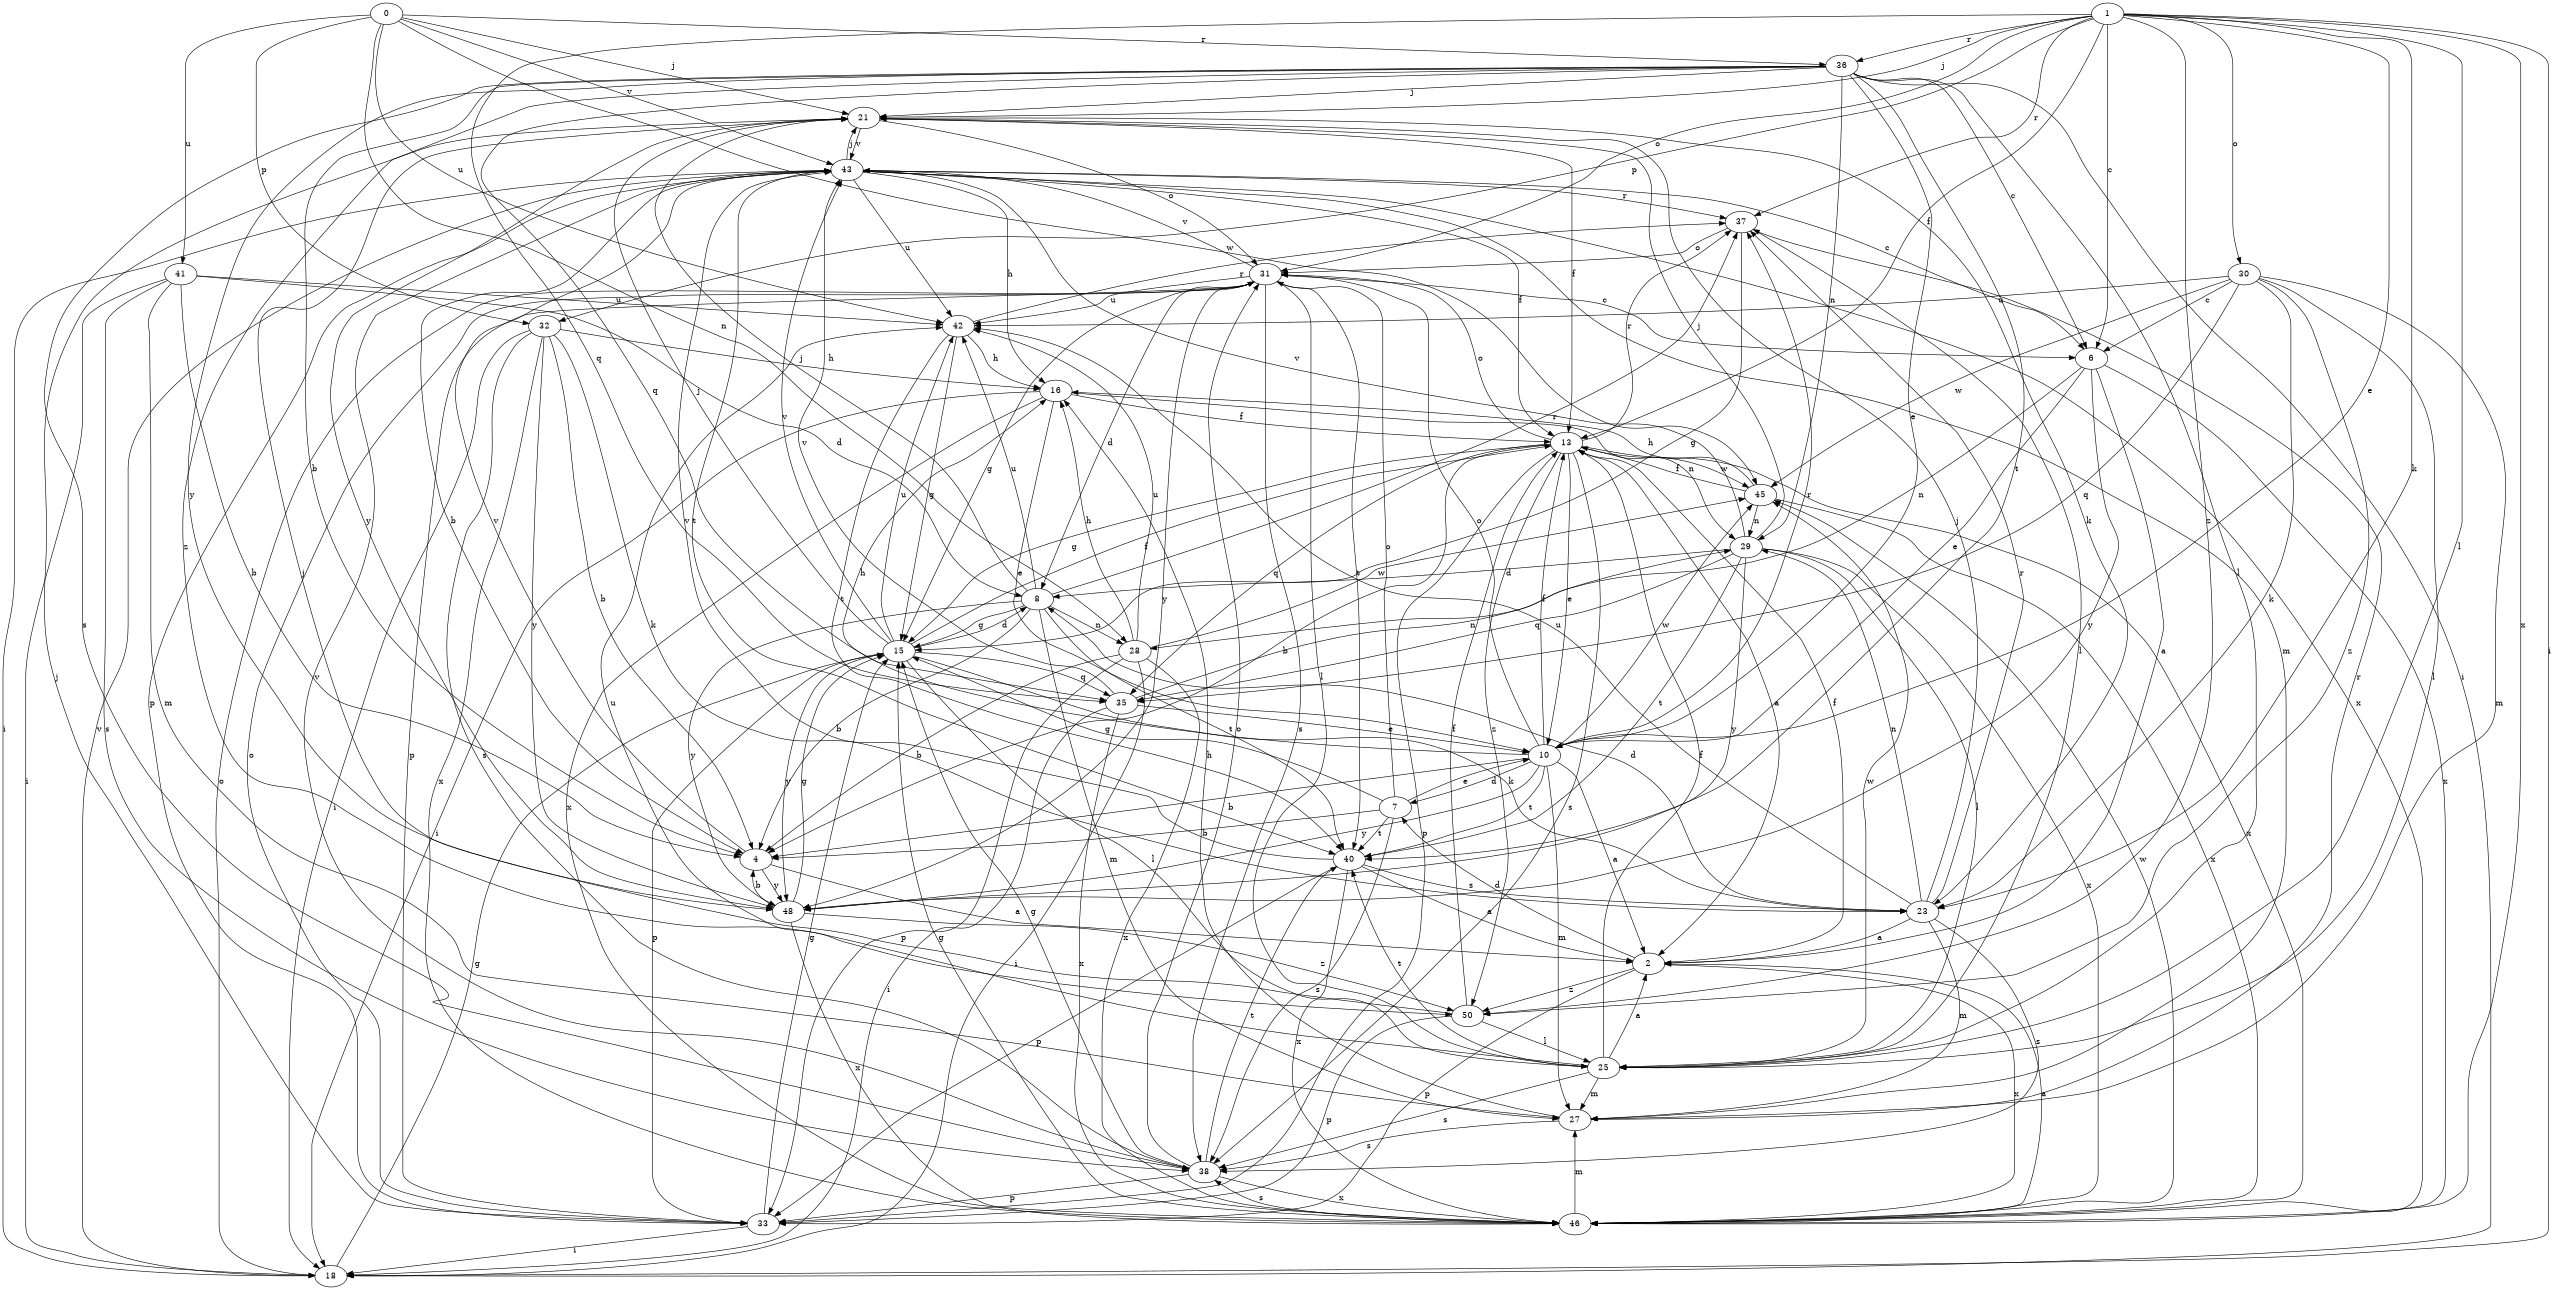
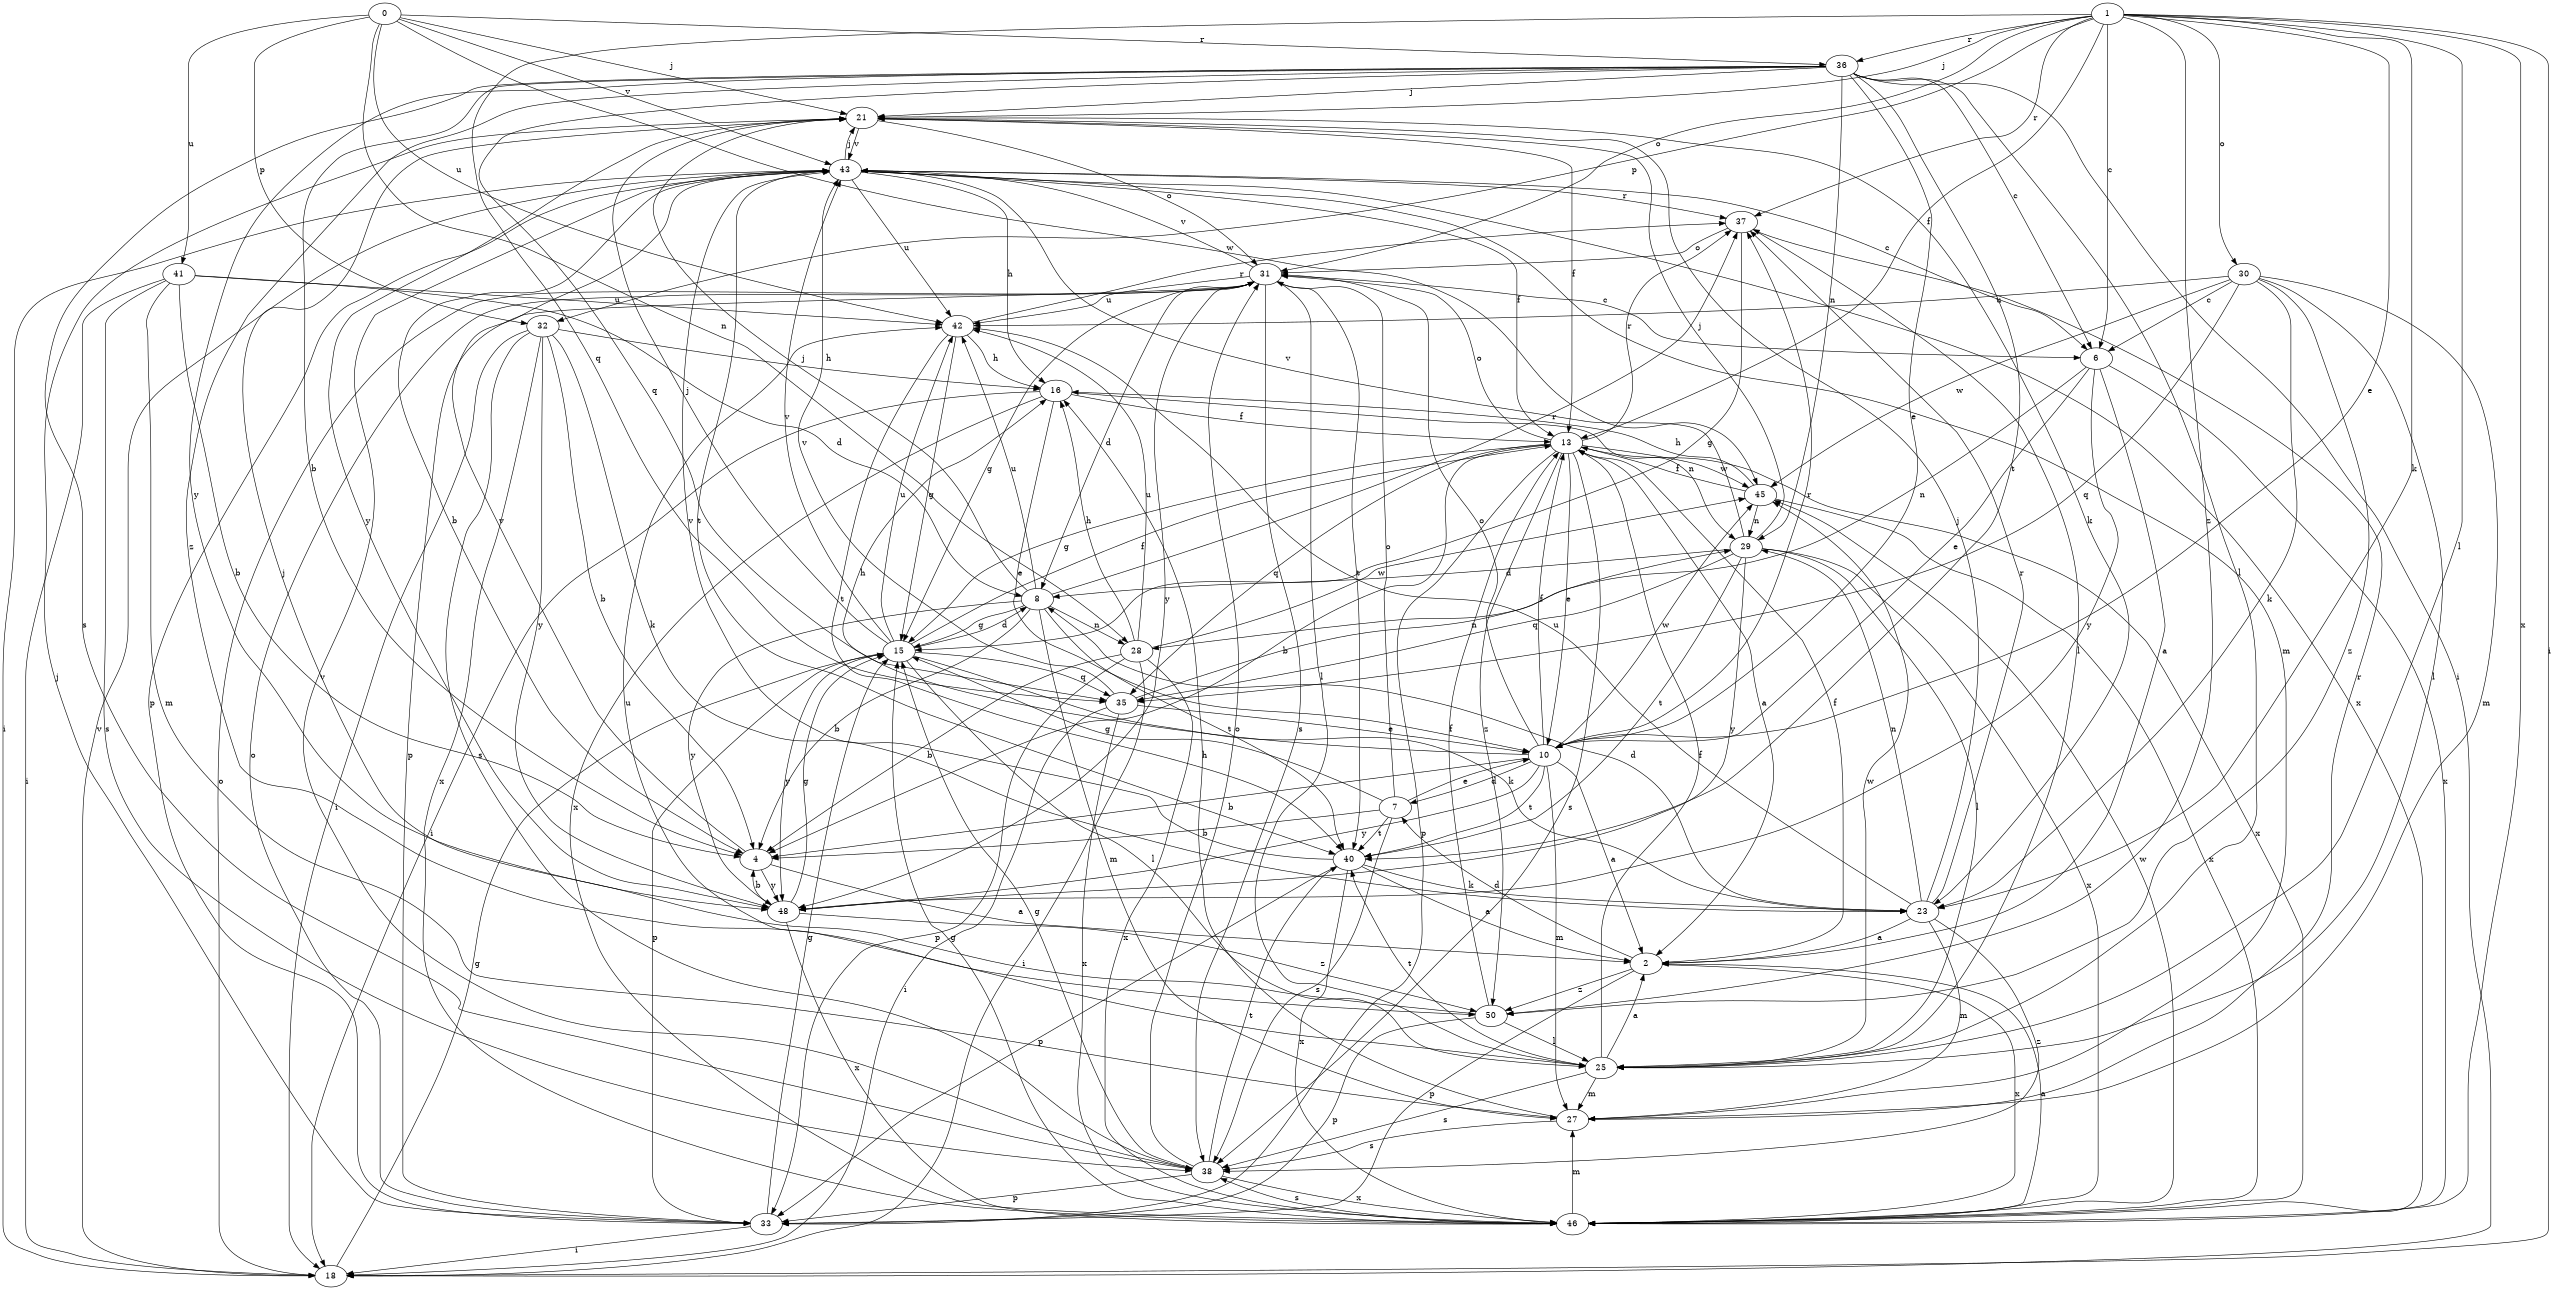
edge "40" -> "23": label "s" -> "k"
edge "23" -> "38": label "s" -> "z"
